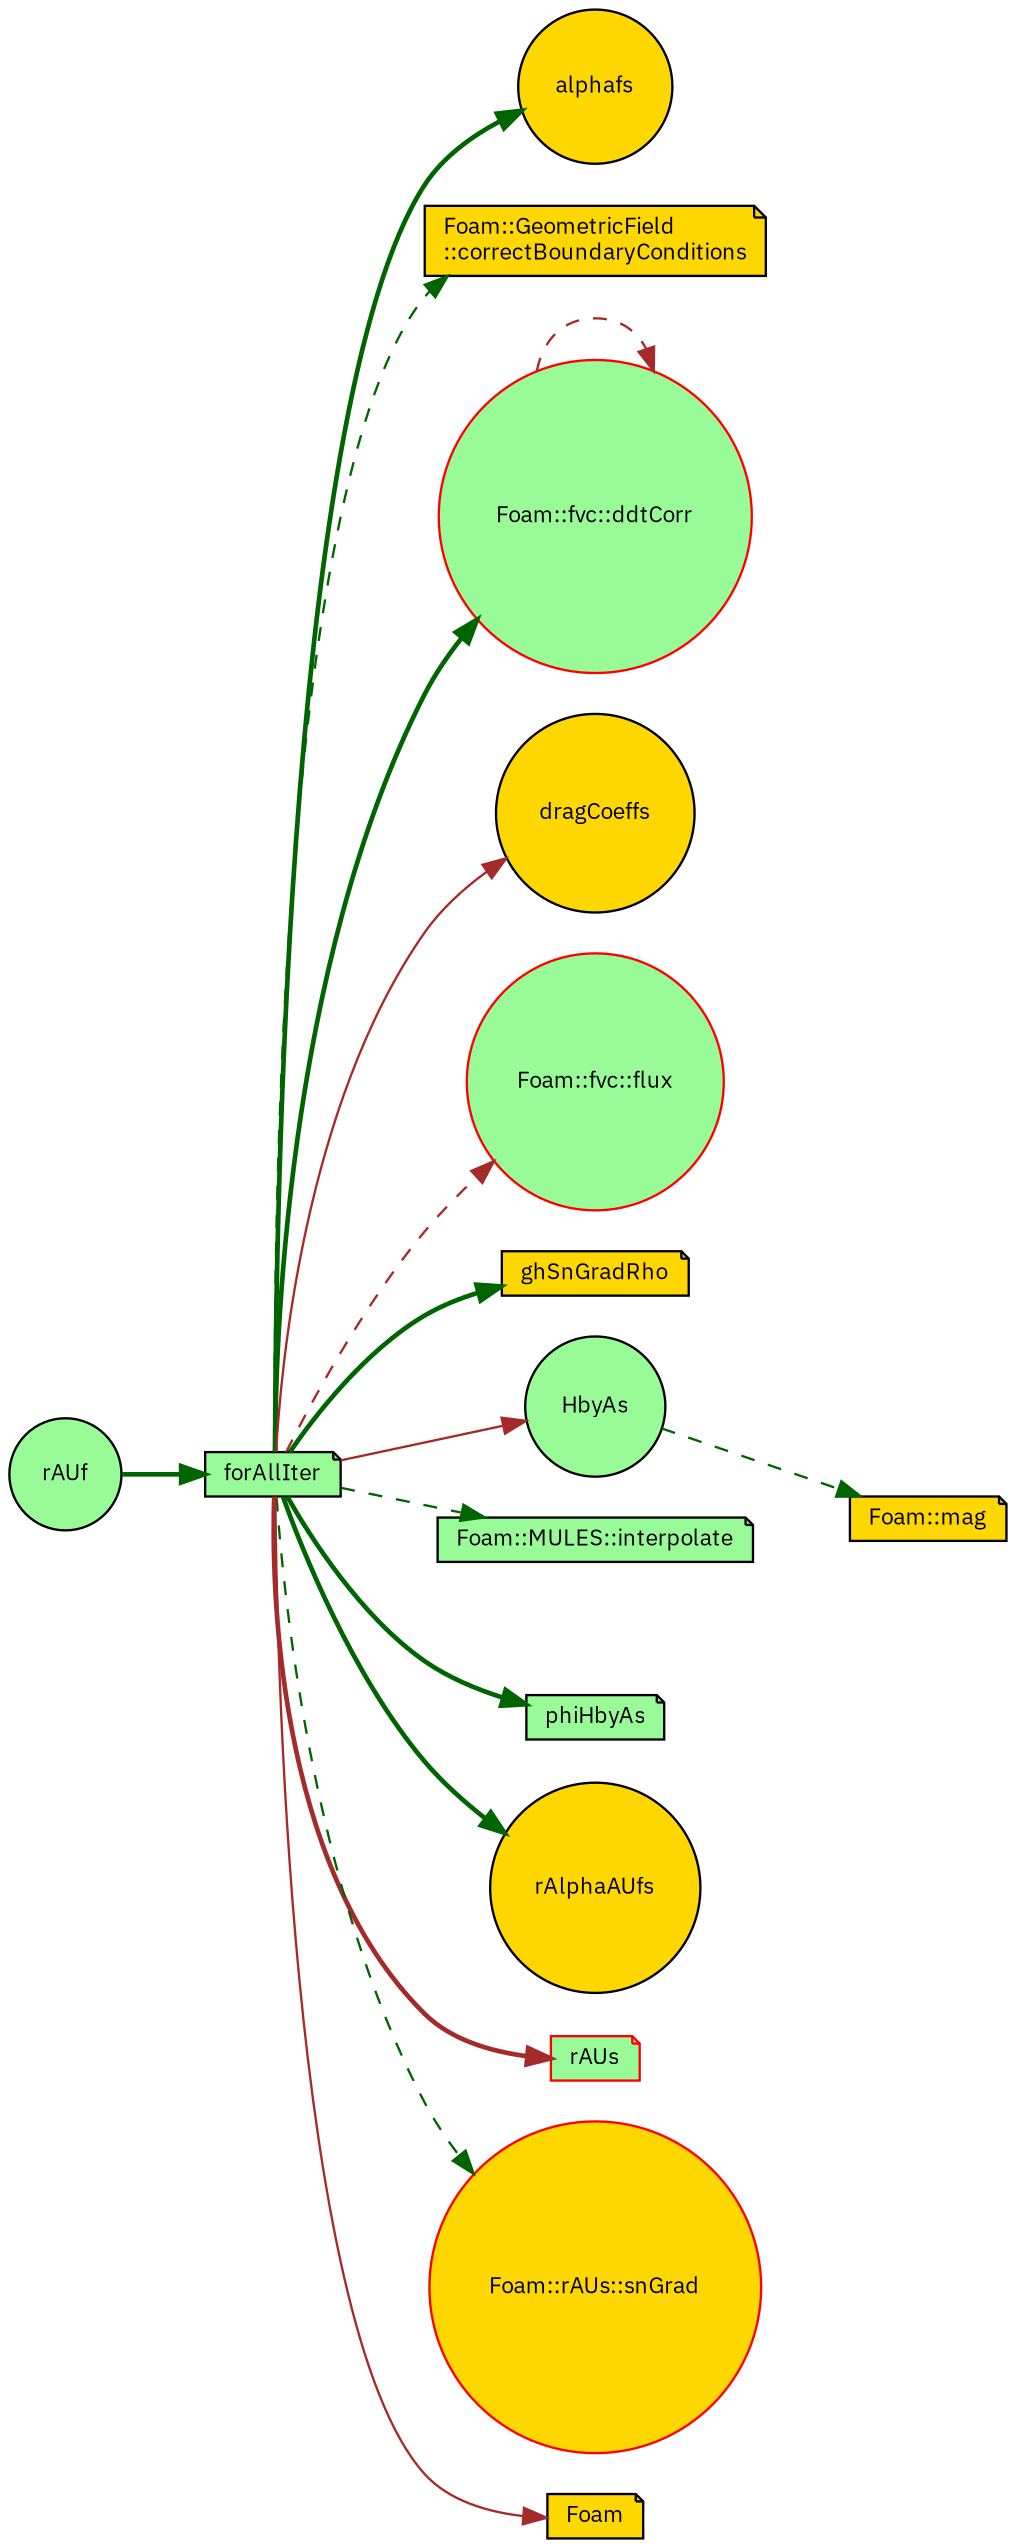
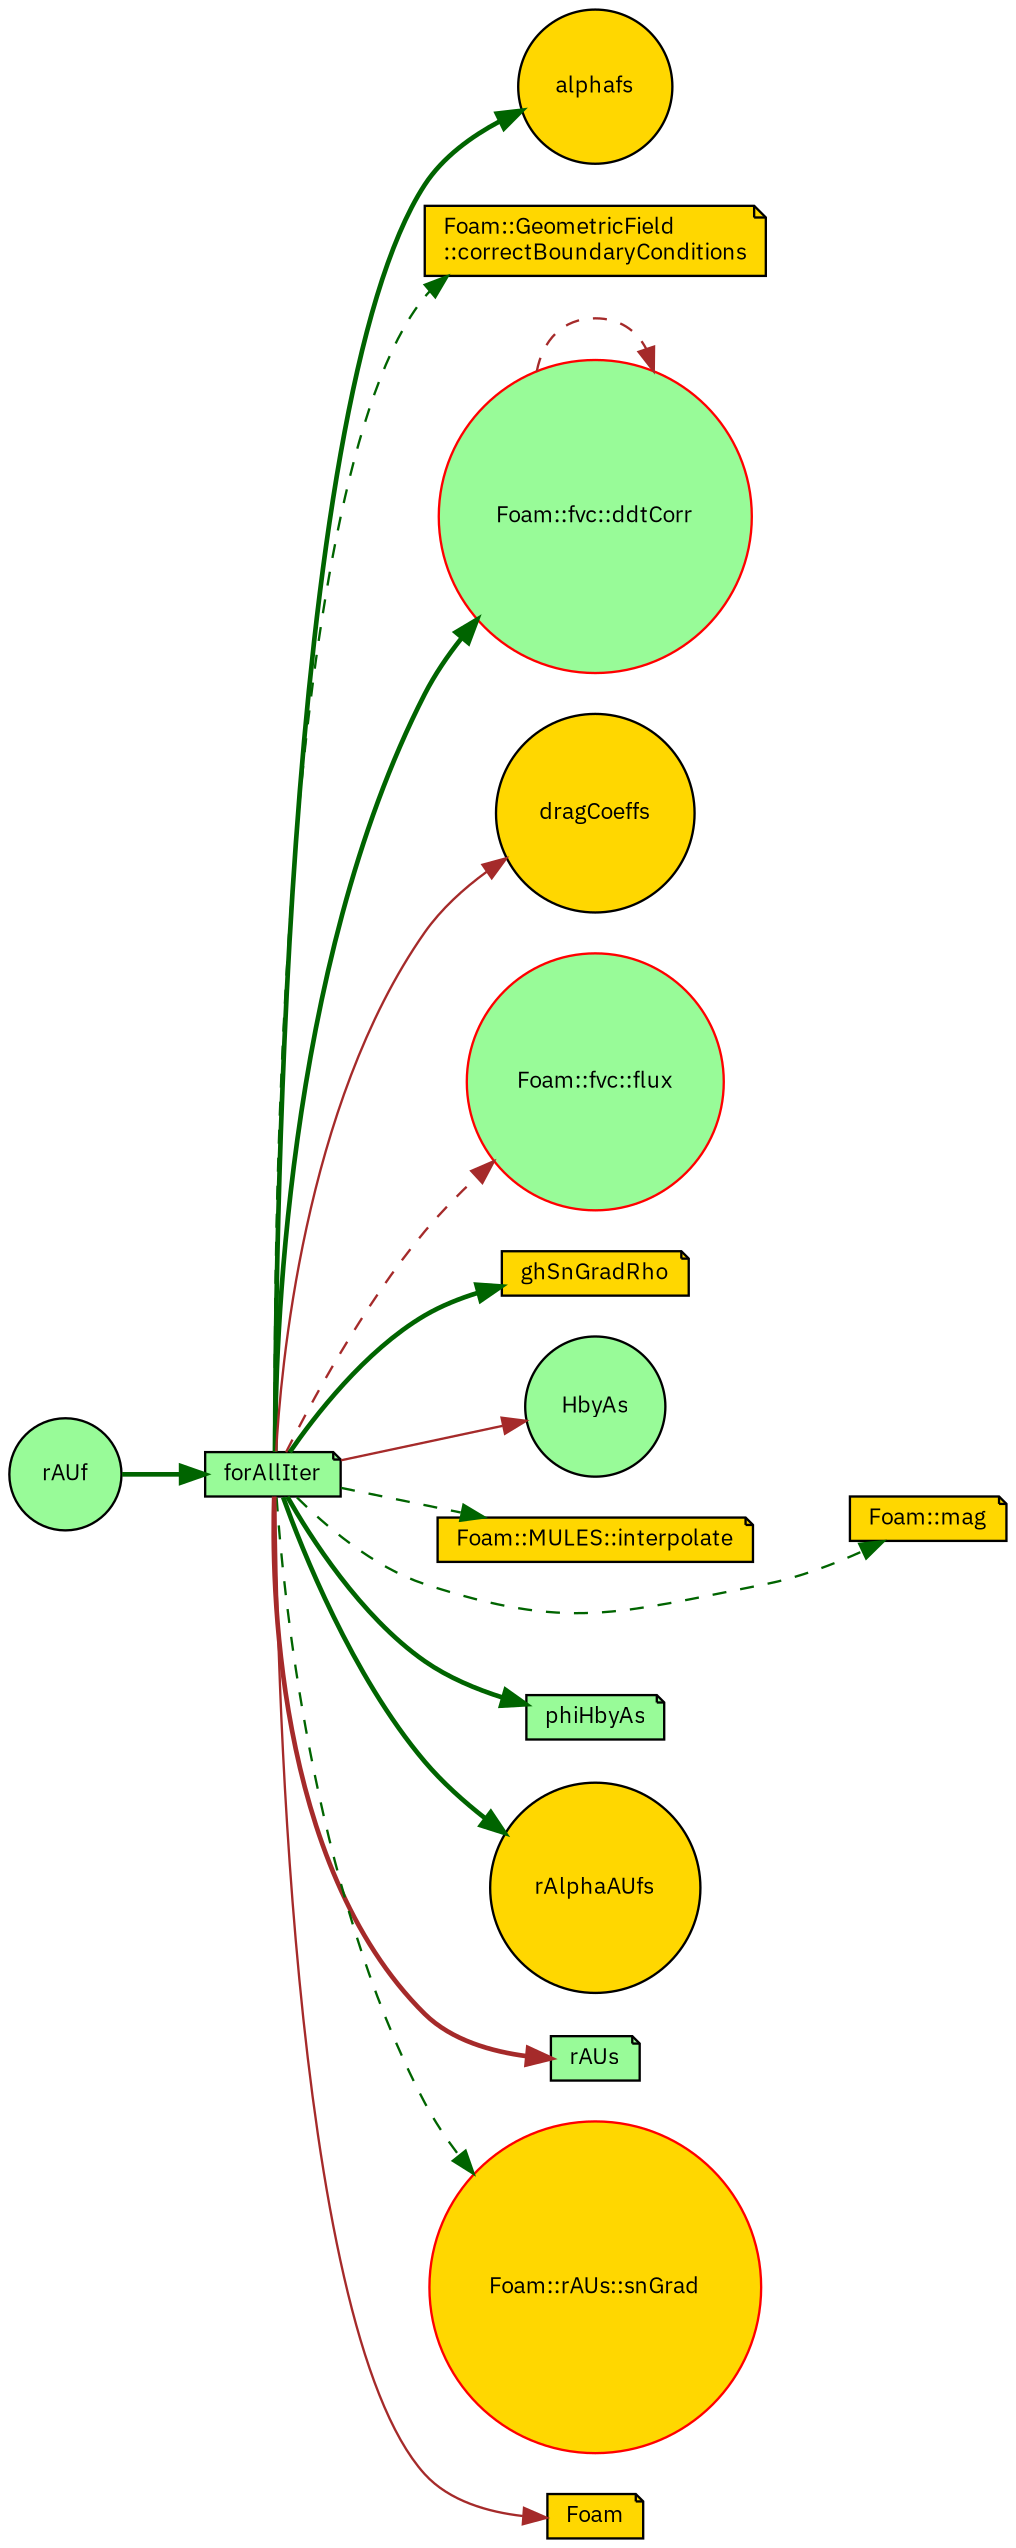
edge "HbyAs" -> "Foam::mag": now "forAllIter" -> "Foam::mag"
node "Foam::MULES::interpolate": fillcolor palegreen -> gold
node "rAUs": color red -> black
